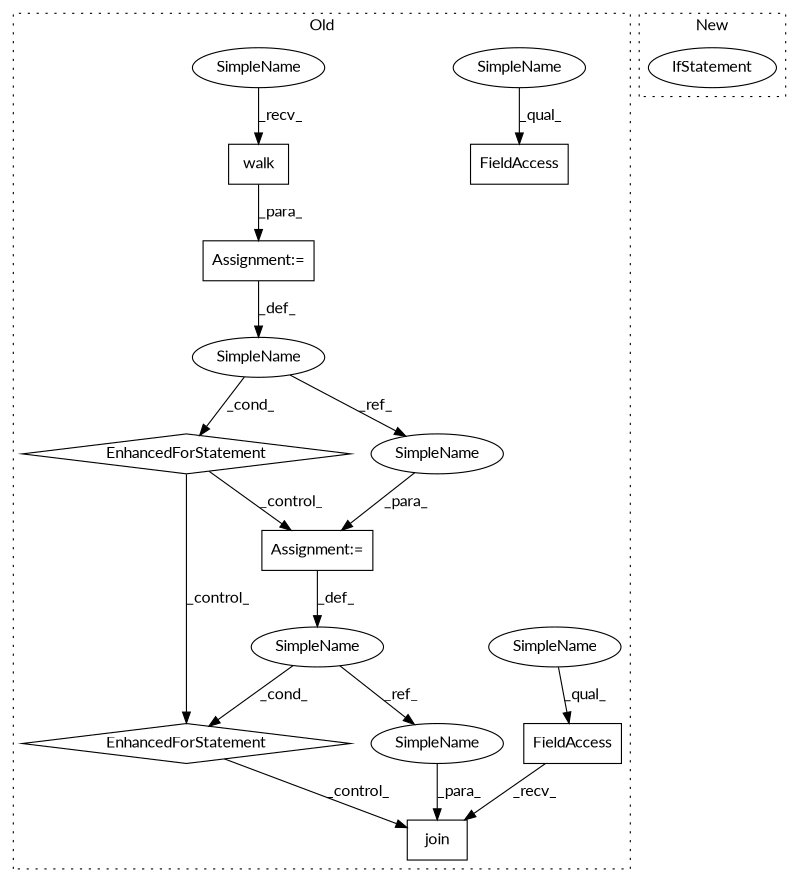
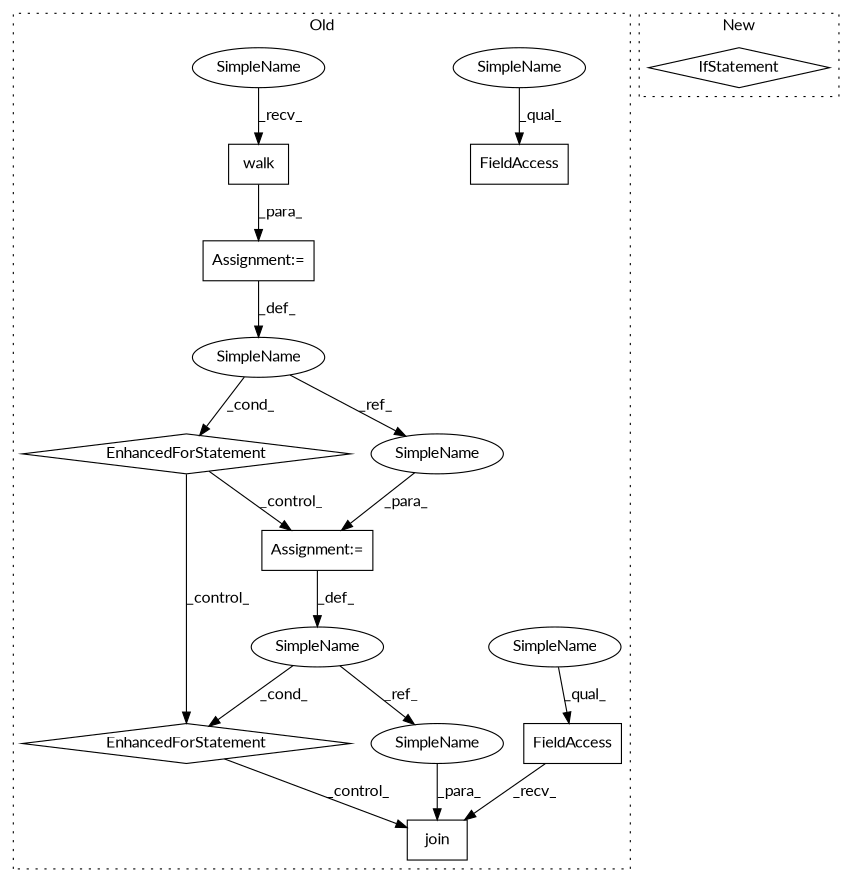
node "IfStatement": shape ellipse -> diamond
